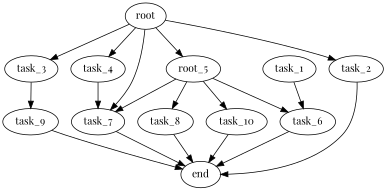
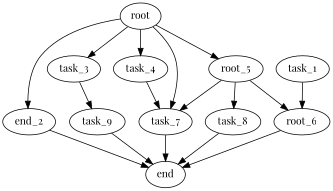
node "task_2": label "task_2" -> "end_2"
node "task_10": removed
node "task_6": label "task_6" -> "root_6"
